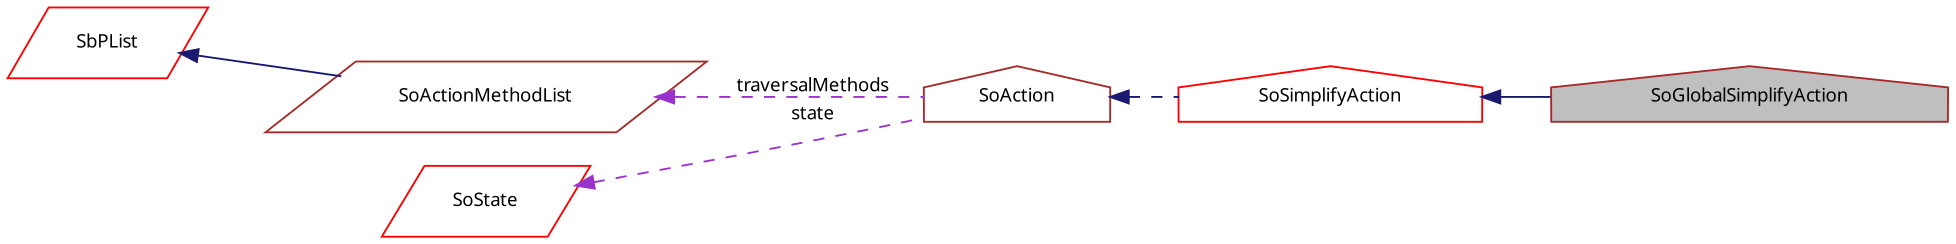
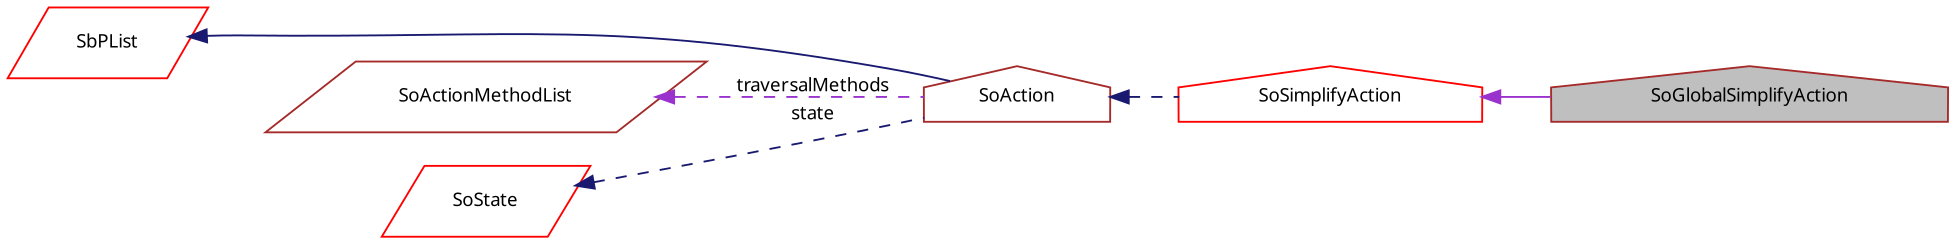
edge "SoActionMethodList" -> "SbPList": now "SoAction" -> "SbPList"
edge "SoGlobalSimplifyAction" -> "SoSimplifyAction": color midnightblue -> darkorchid3
edge "SoAction" -> "SoState": color darkorchid3 -> midnightblue
